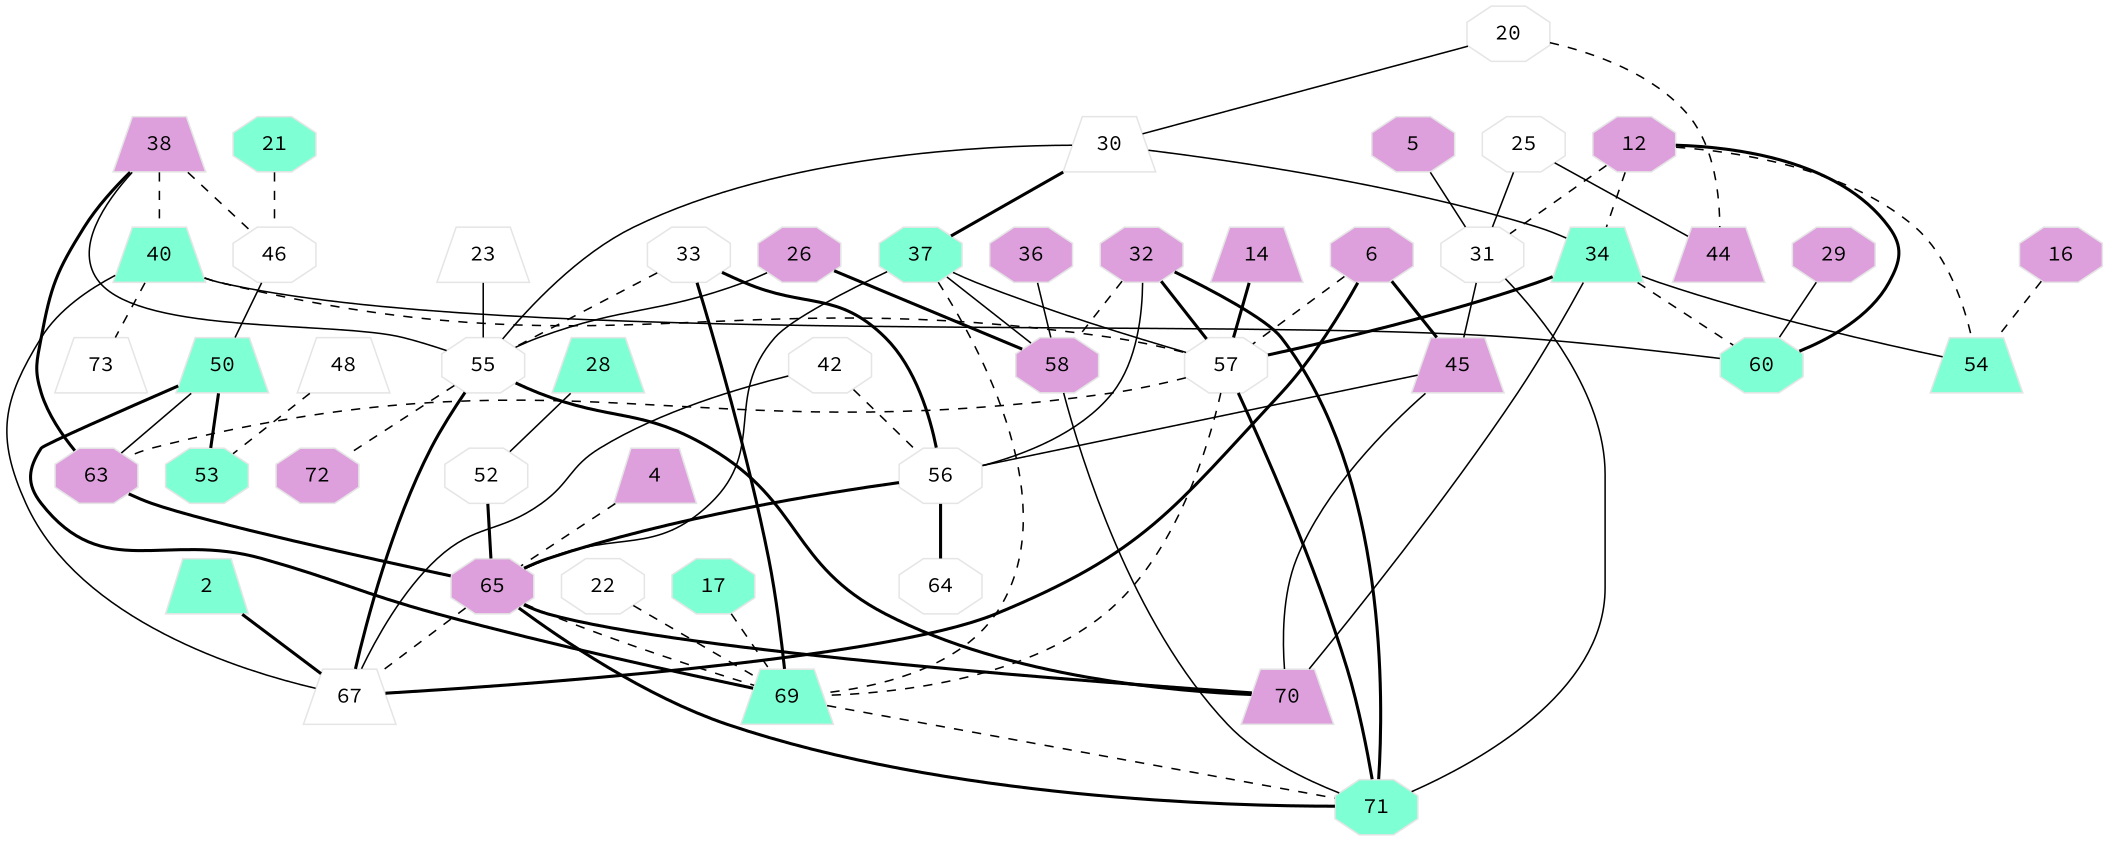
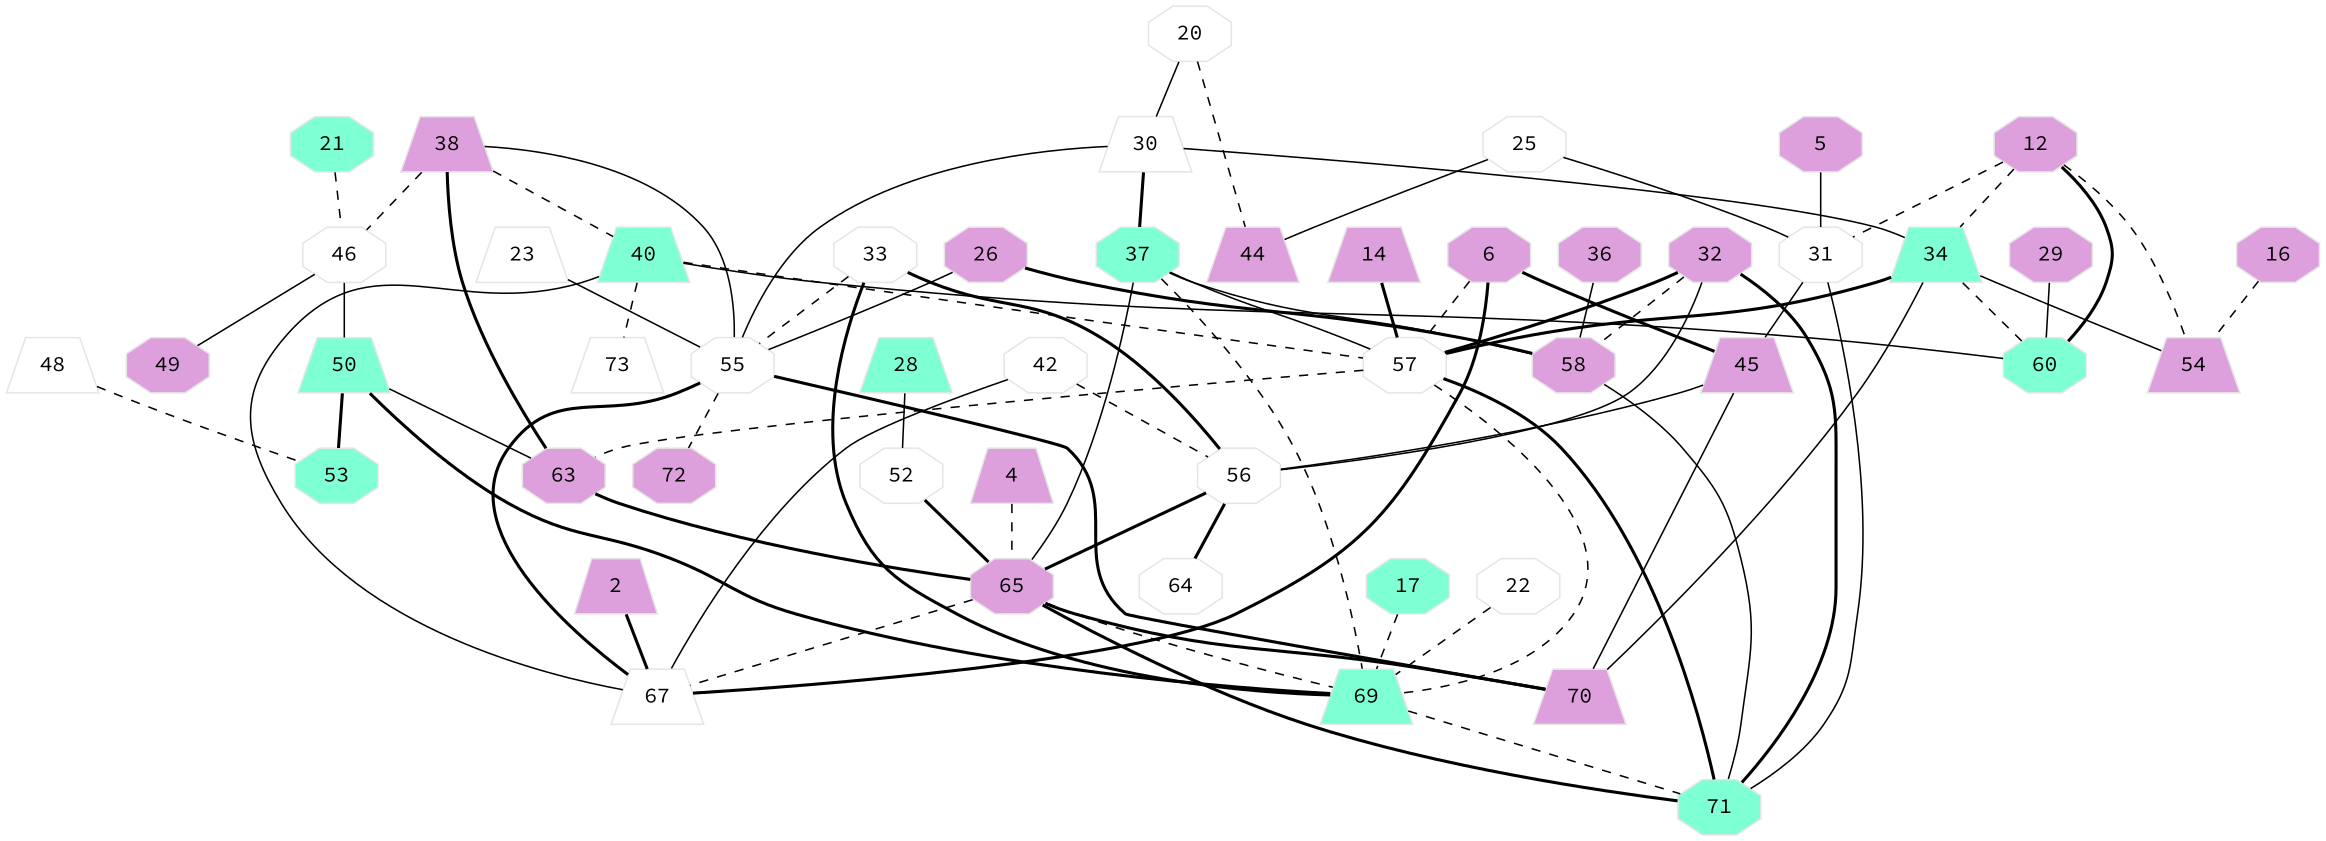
node "49": added
node "54": fillcolor aquamarine -> plum
node "2": fillcolor aquamarine -> plum
